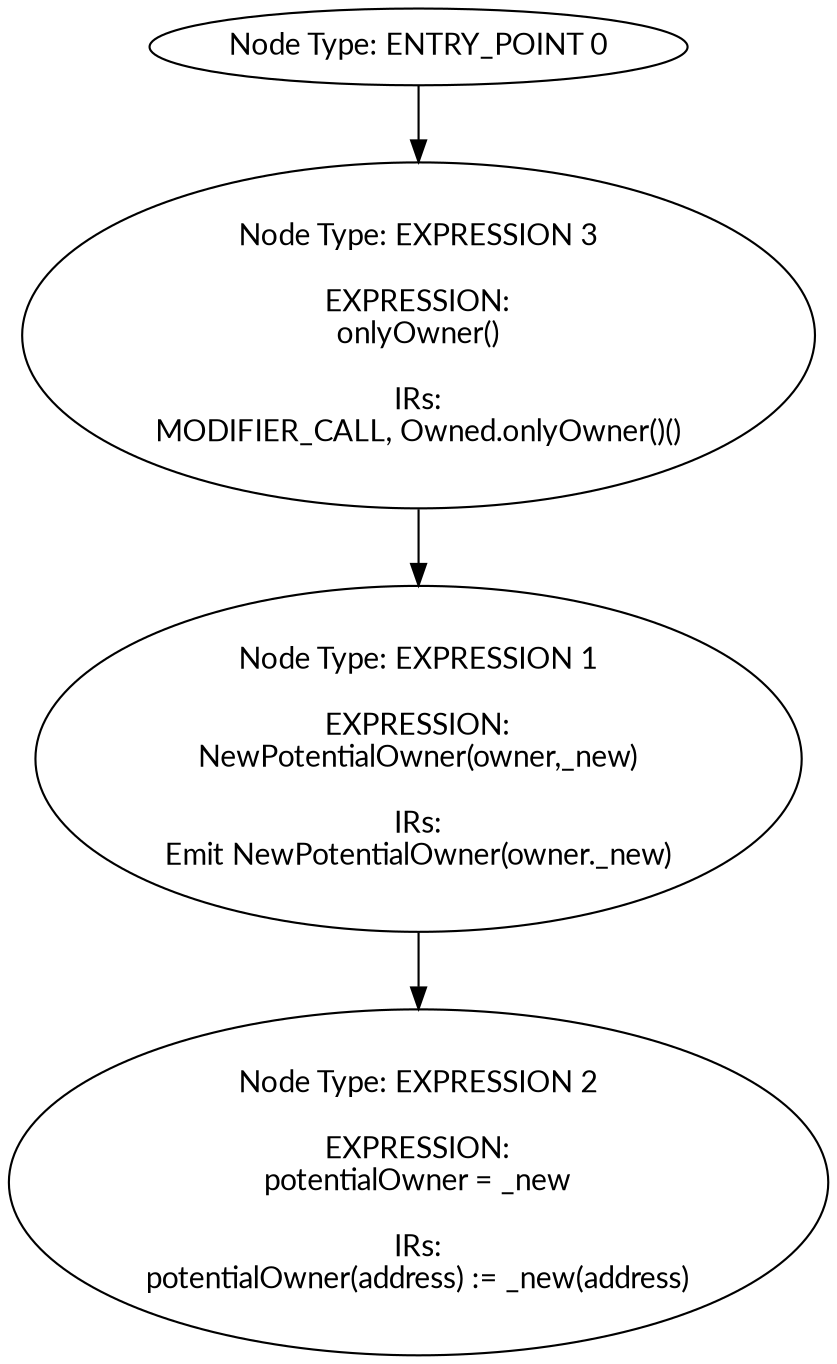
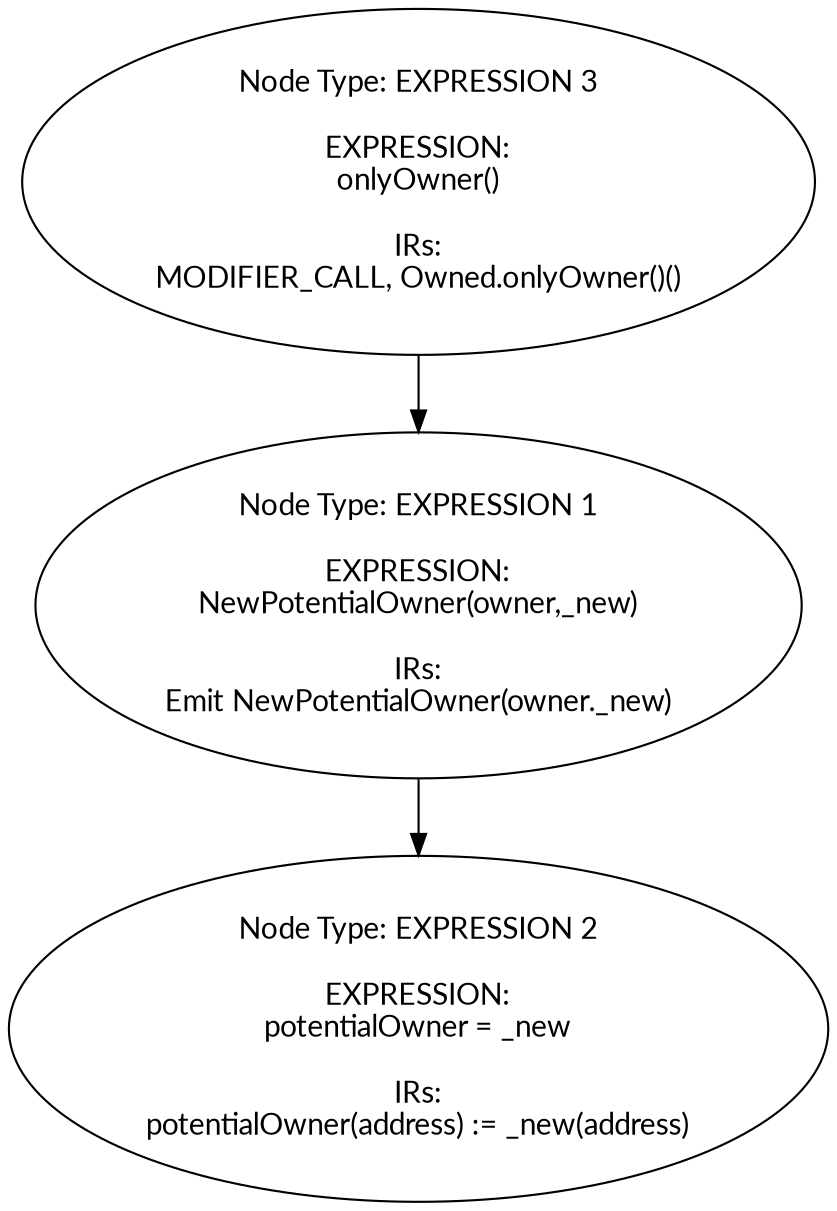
node "Node Type: ENTRY_POINT 0": removed
